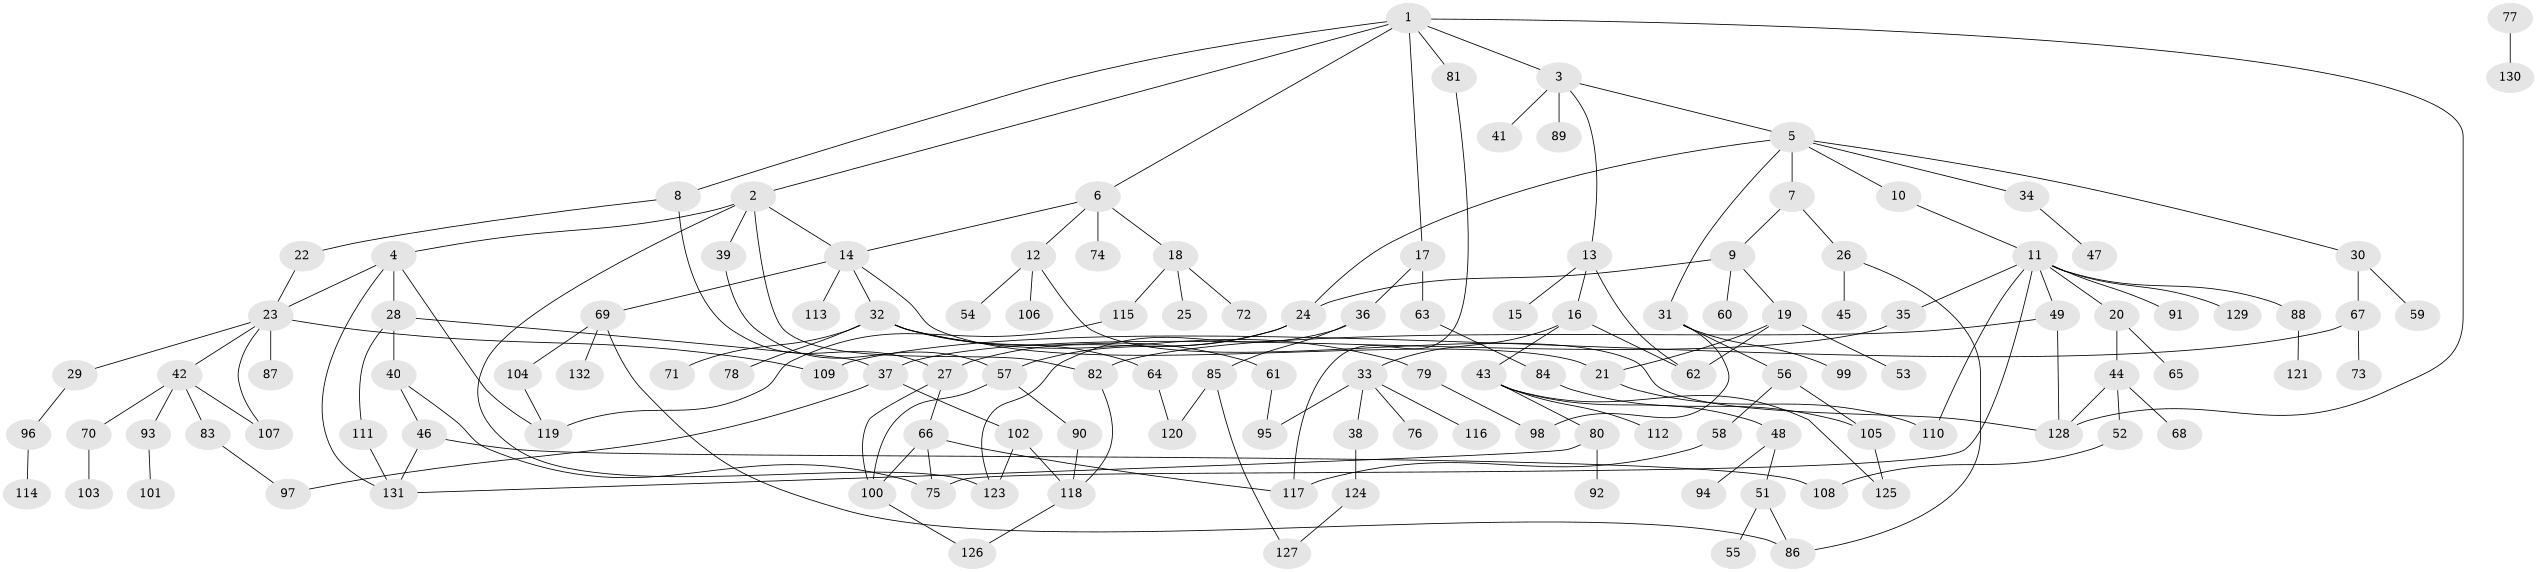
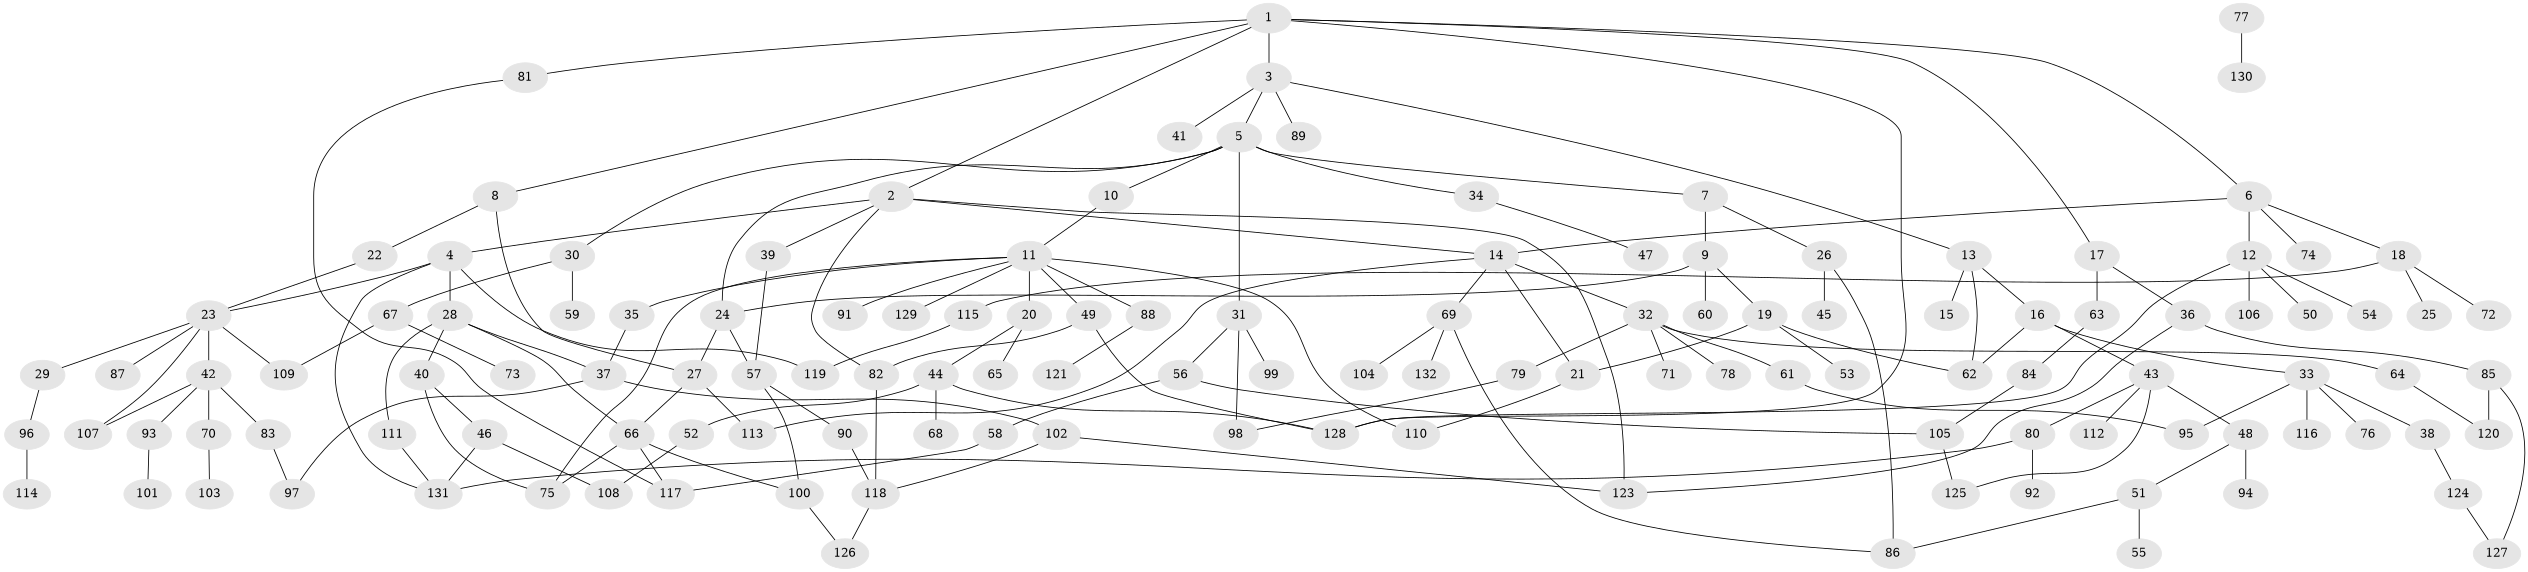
node "50": added
edge "28" -- "66": added
edge "104" -- "119": removed
edge "27" -- "100": now "27" -- "113"
